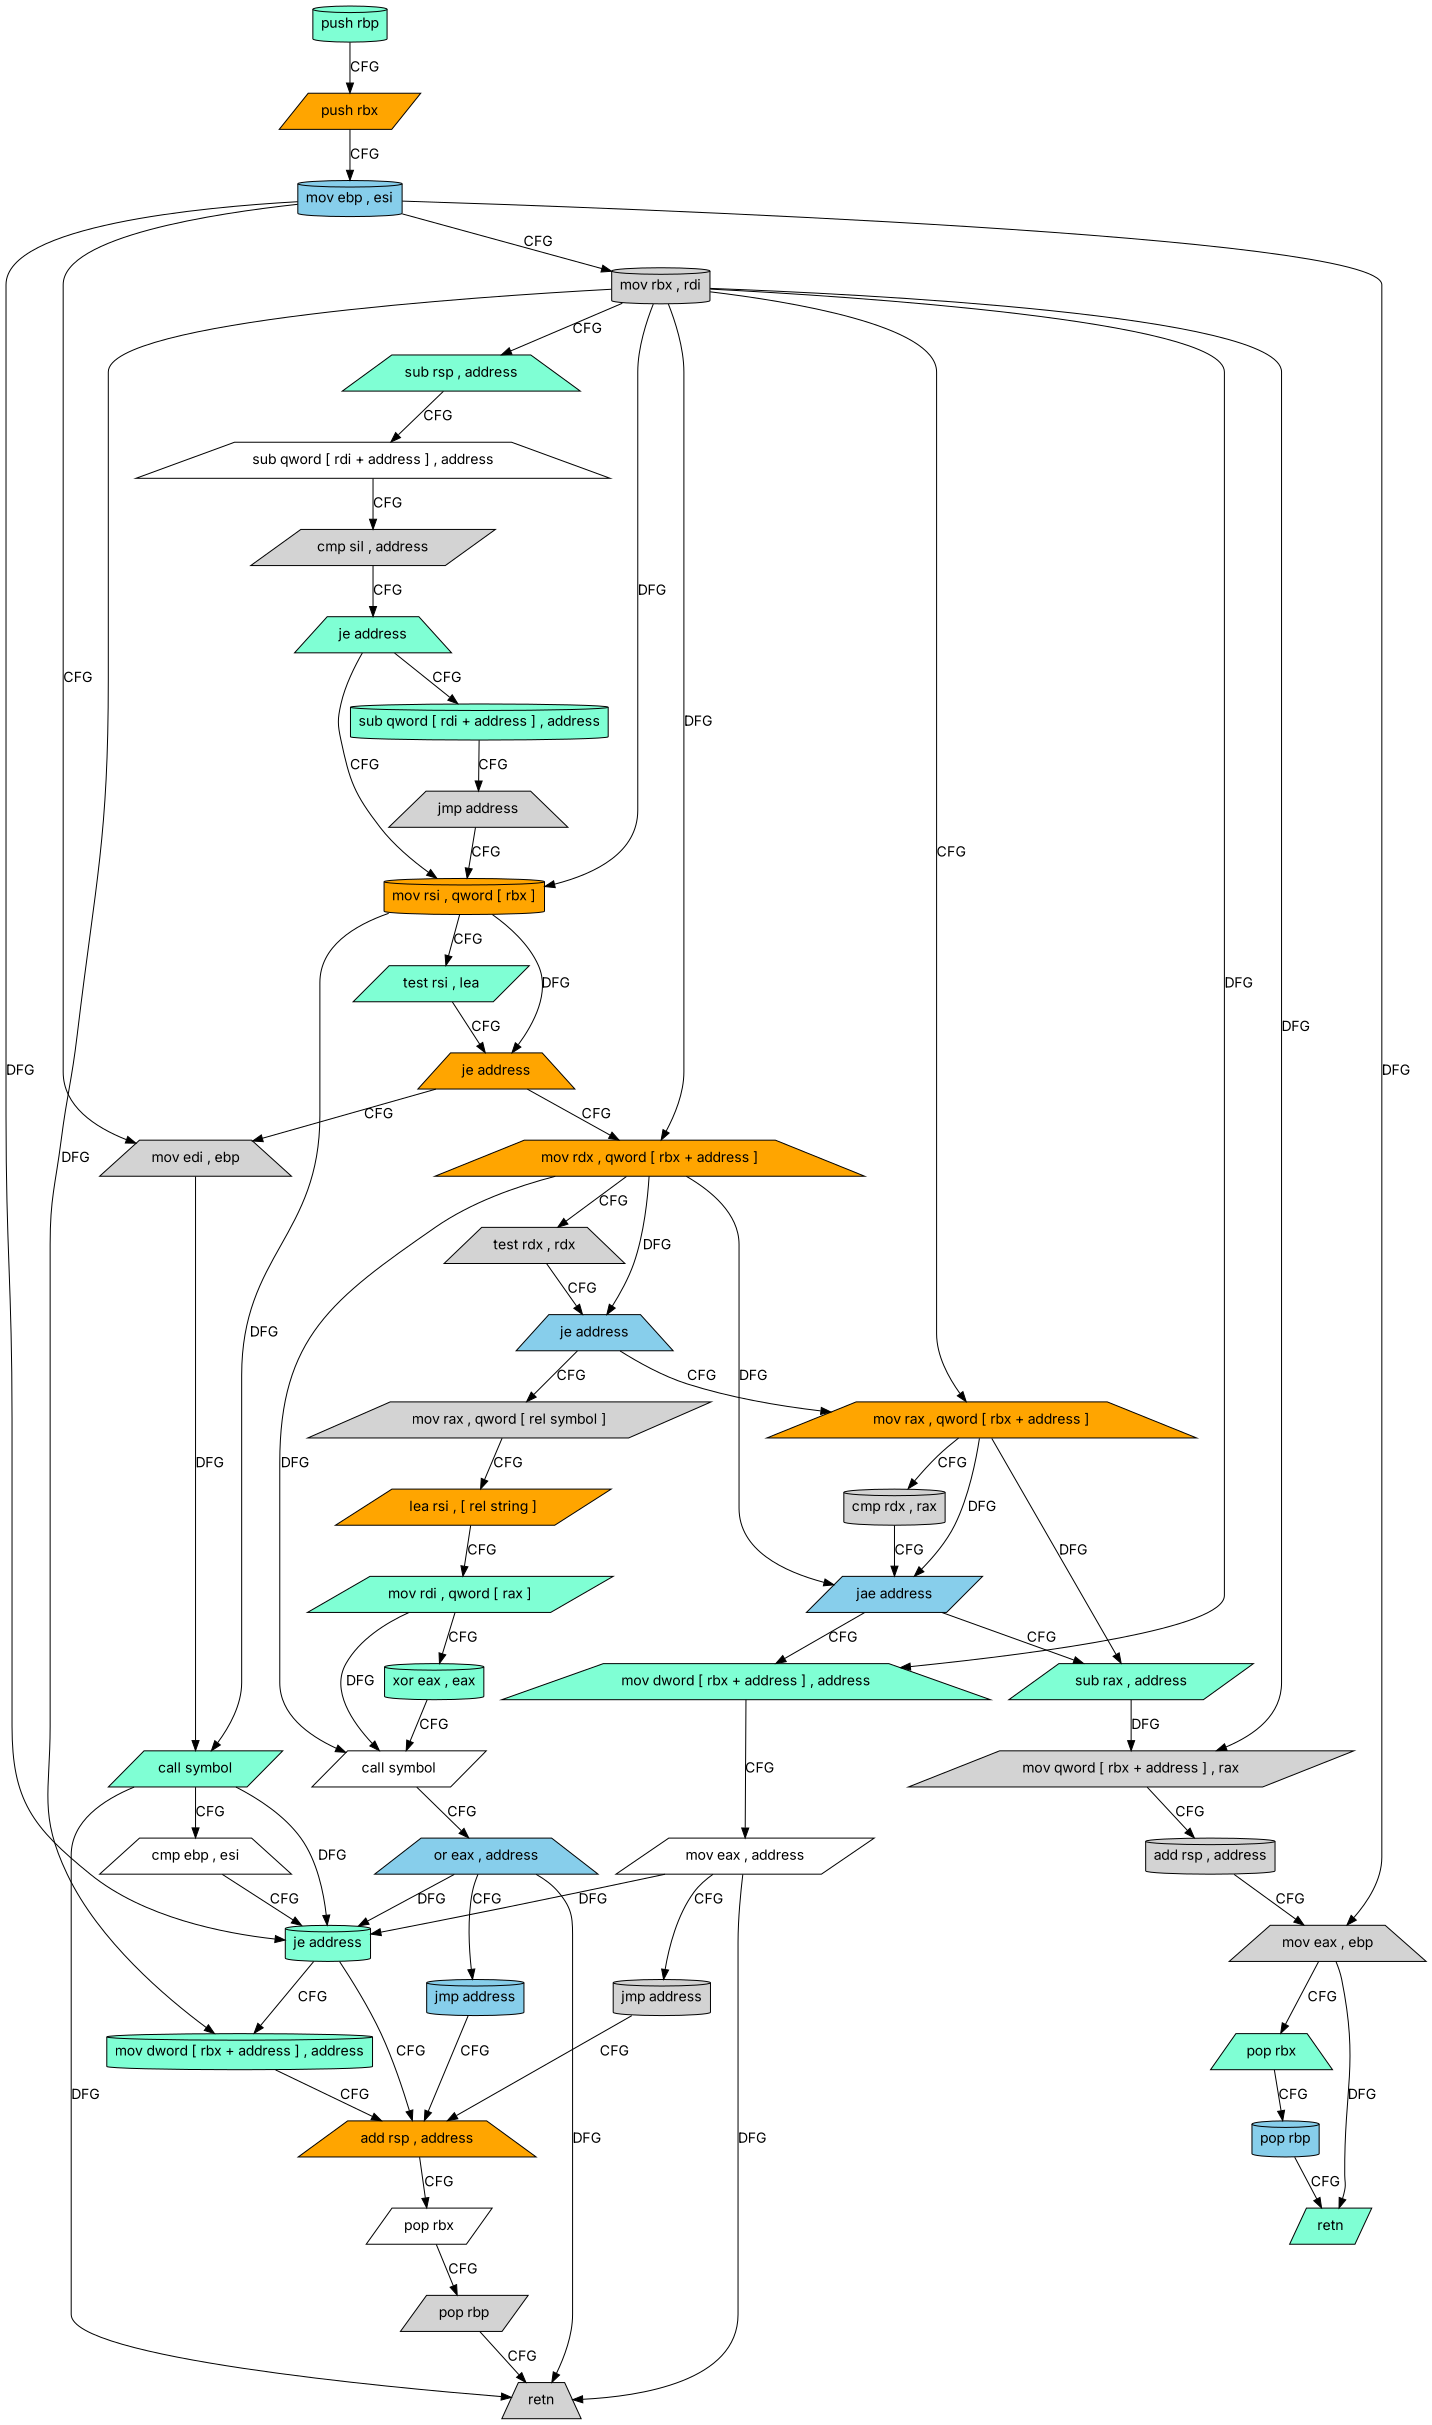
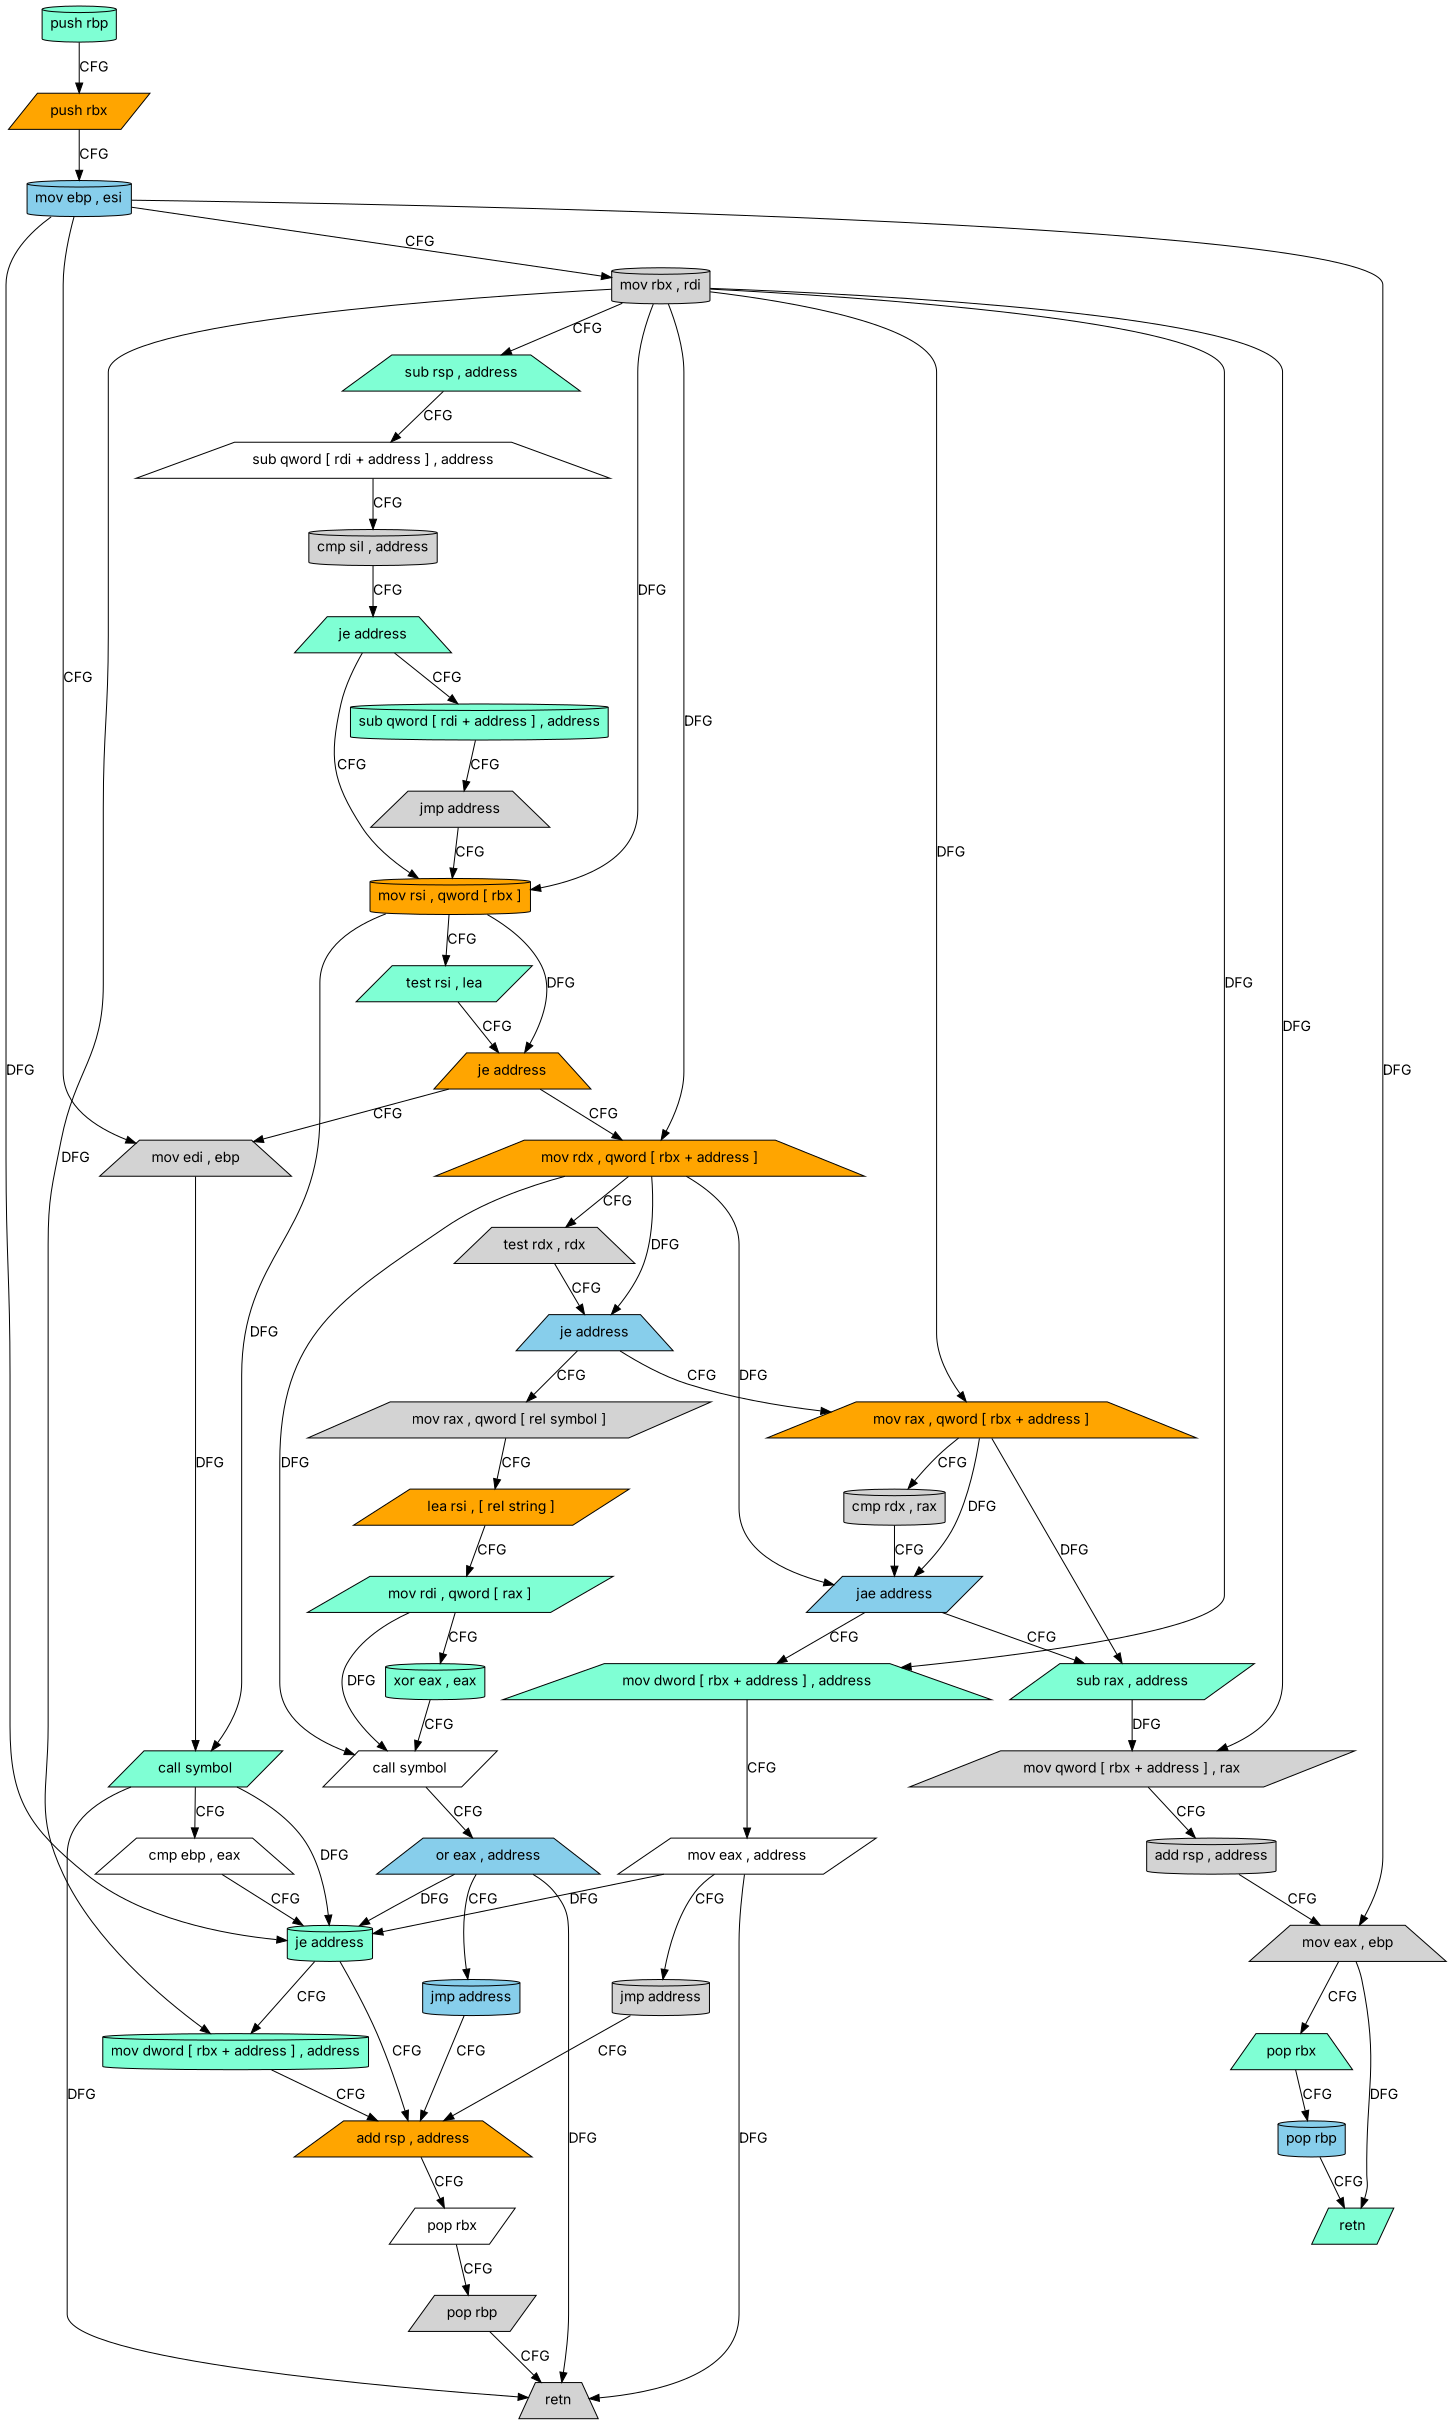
node "cmp sil , address": shape parallelogram -> cylinder
edge "mov rbx , rdi" -> "mov rax , qword [ rbx + address ]": label "CFG" -> "DFG"
node "cmp ebp , esi": label "cmp ebp , esi" -> "cmp ebp , eax"
